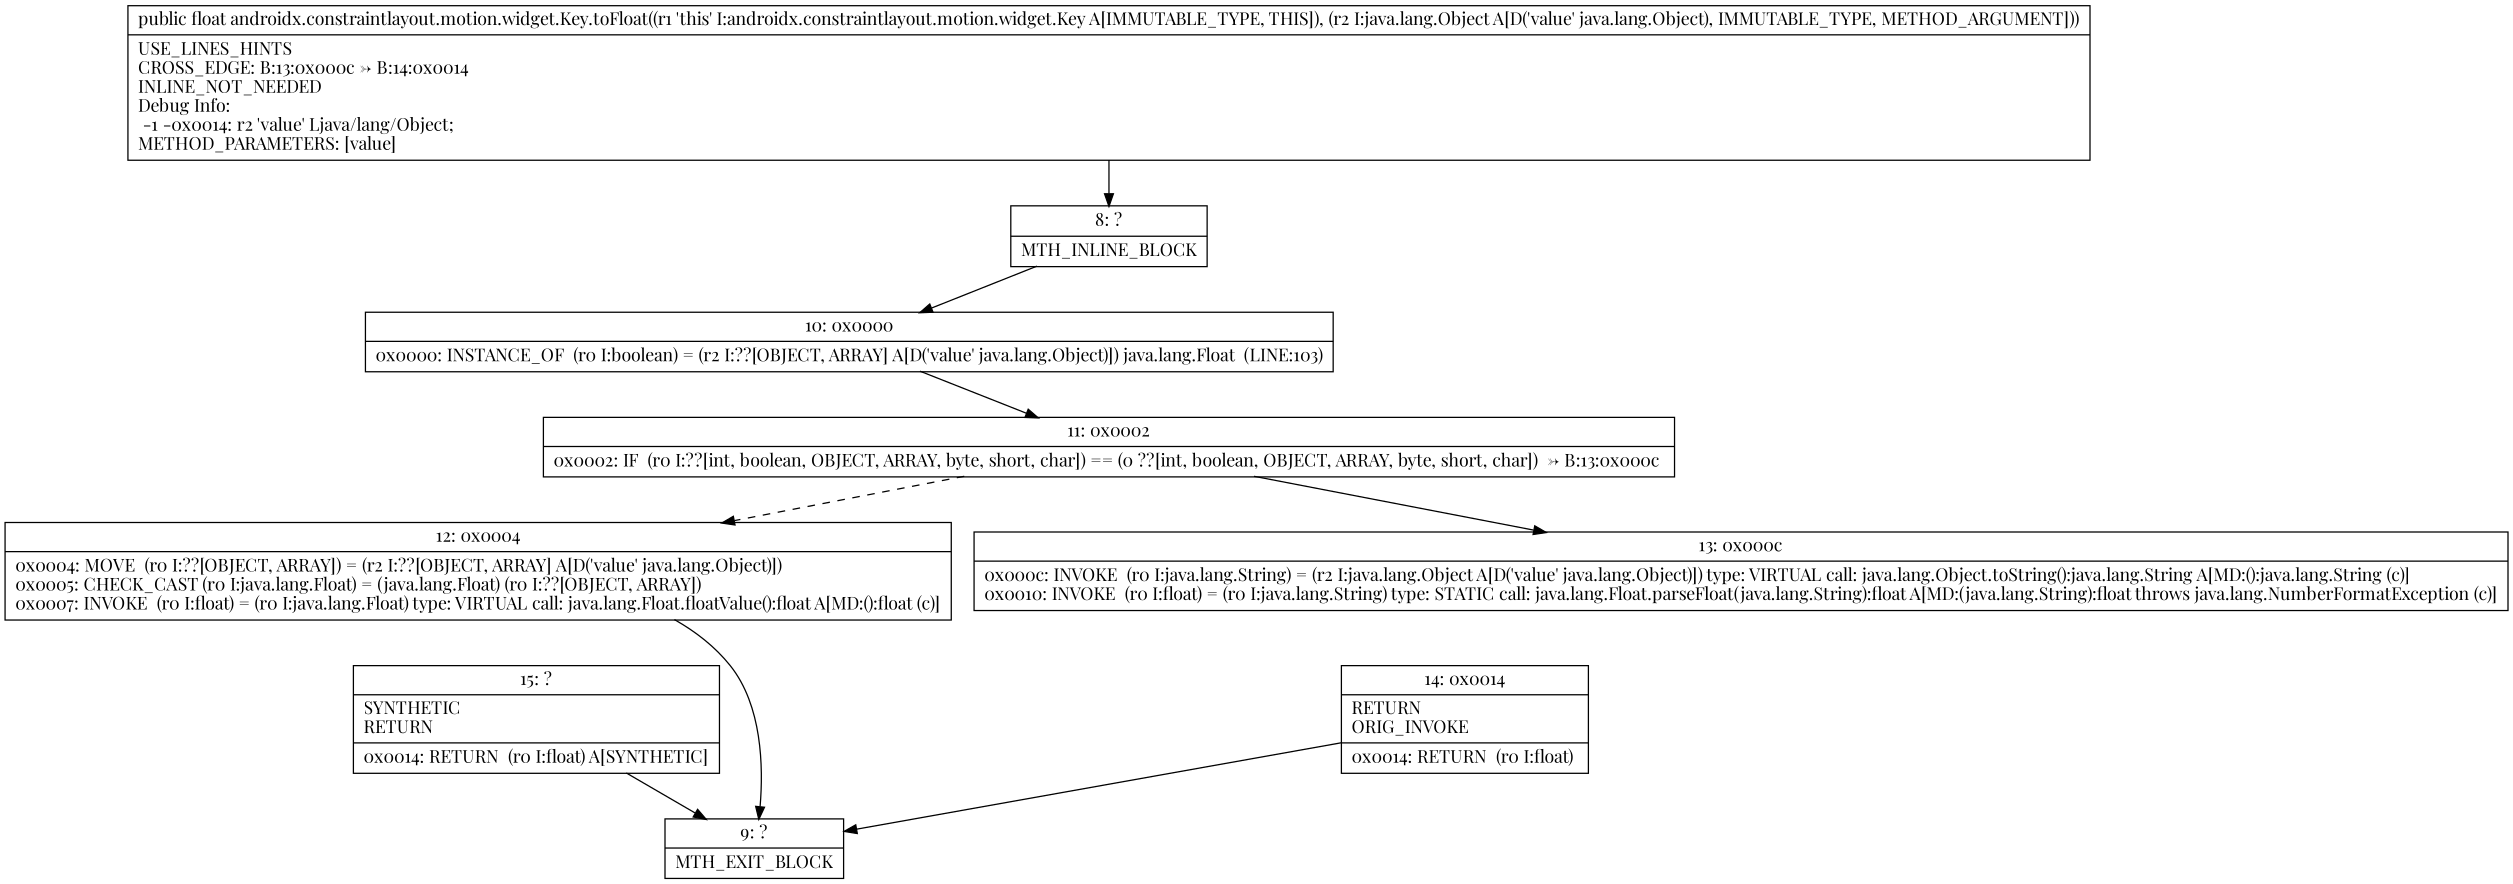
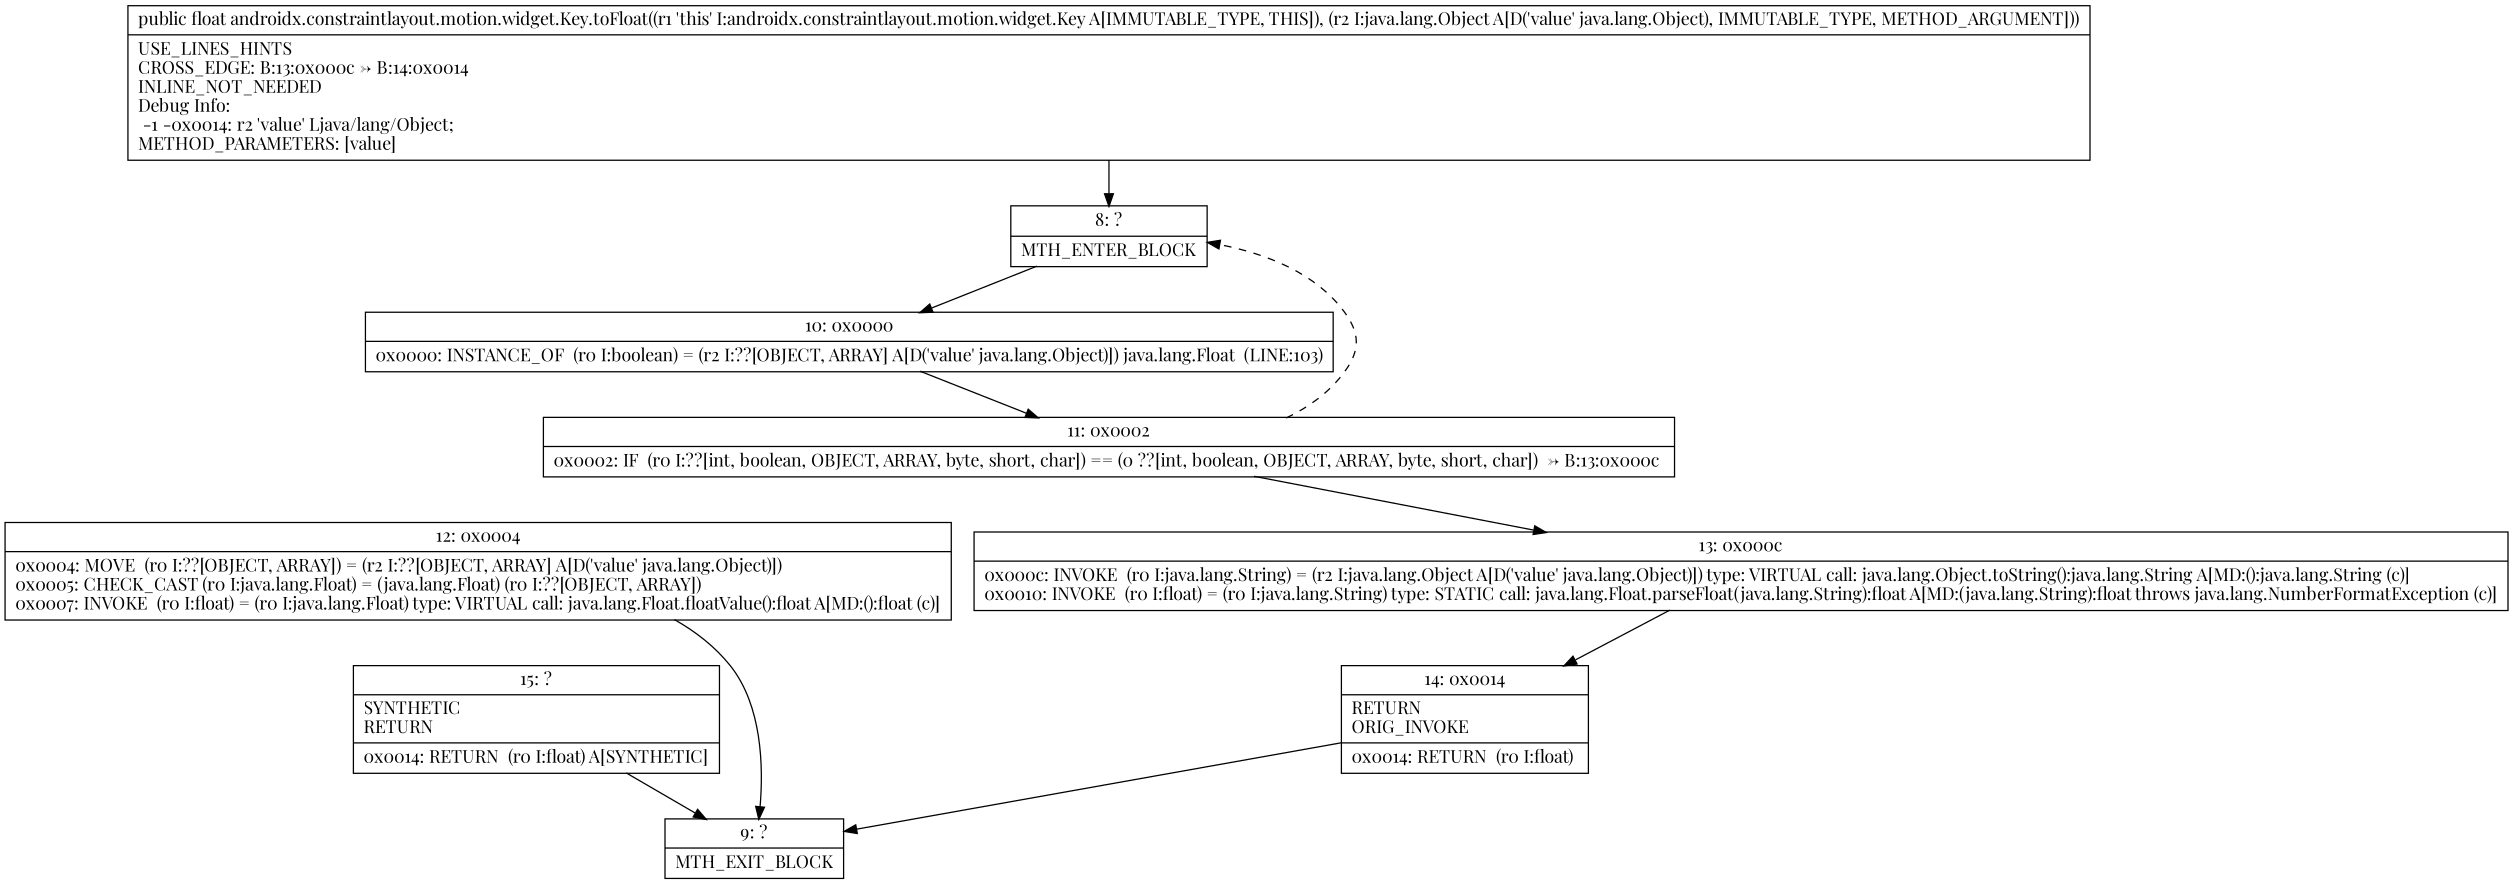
node "8: ?": text "MTH_INLINE_BLOCK" -> "MTH_ENTER_BLOCK"
edge "11: 0x0002" -> "12: 0x0004": now "11: 0x0002" -> "8: ?"
edge "13: 0x000c" -> "14: 0x0014": added
